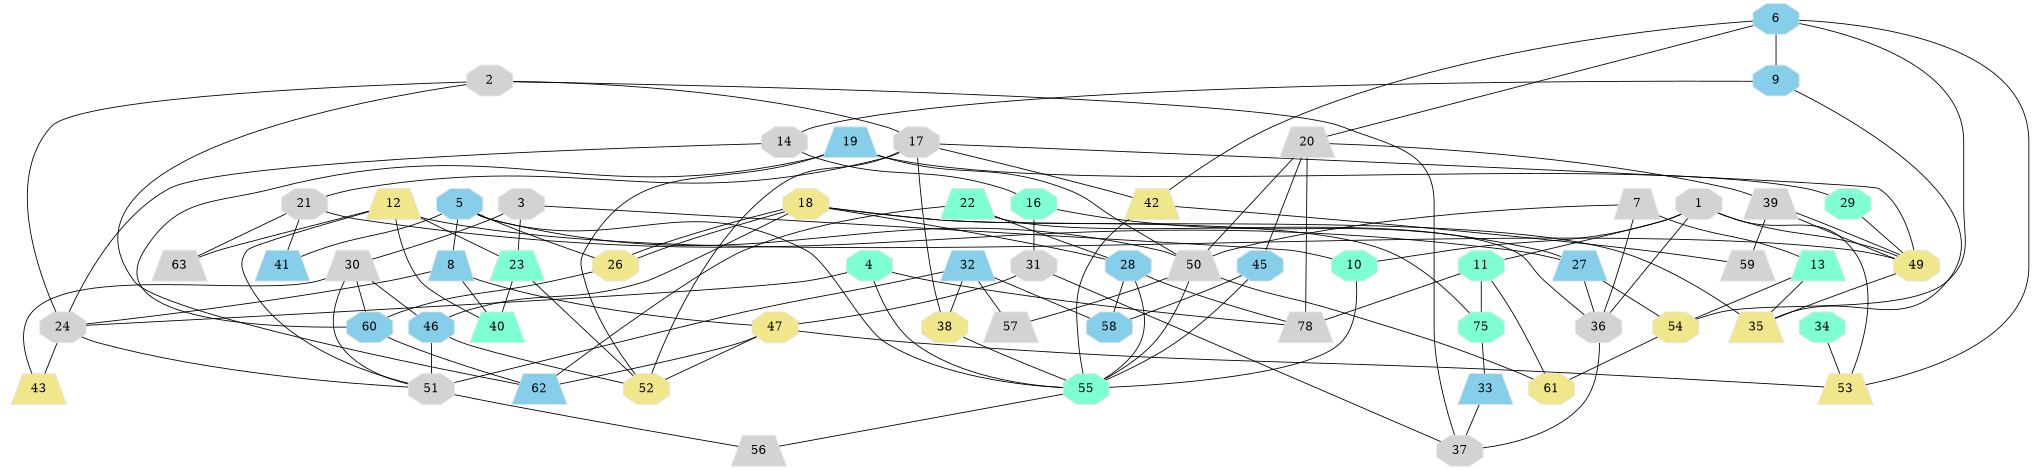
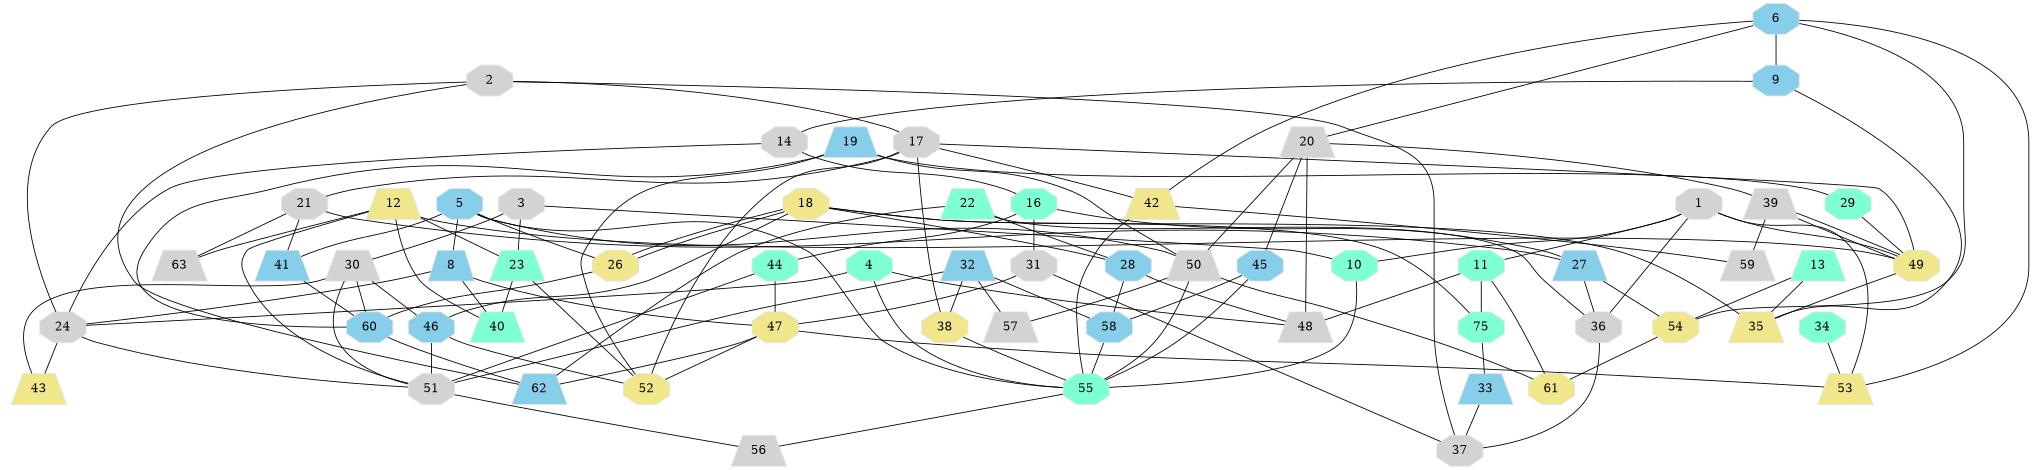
node "7": removed
node "44": added
edge "41" -- "60": added
node "78": label "78" -> "48"
edge "28" -- "55": now "58" -- "55"
